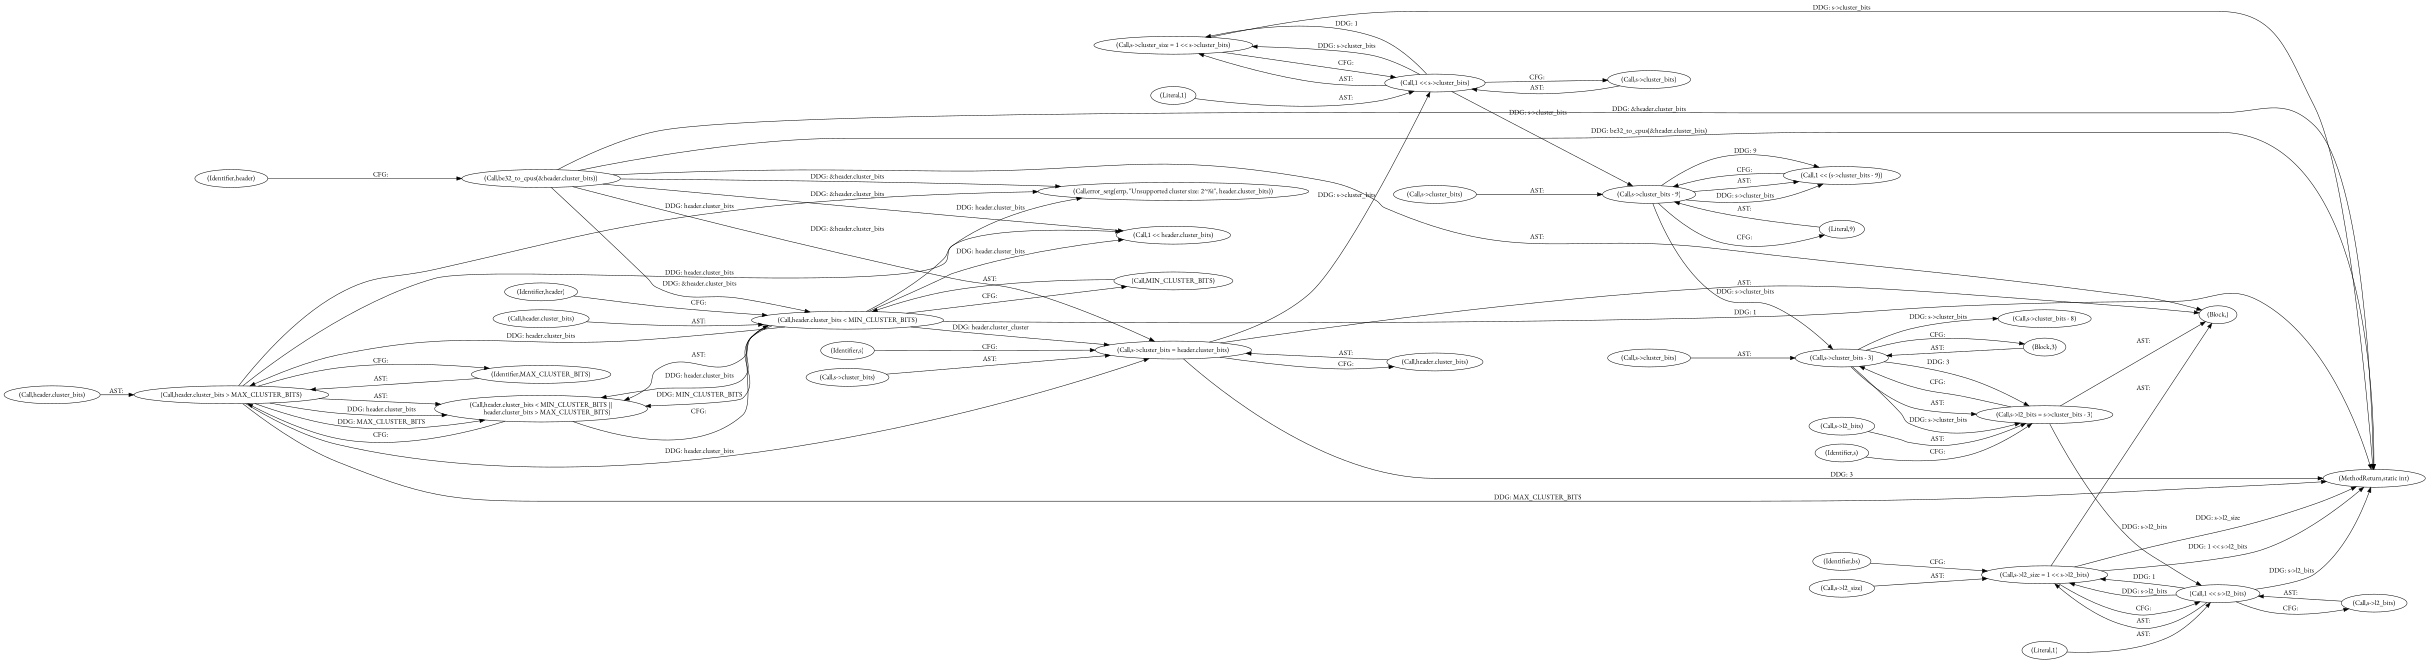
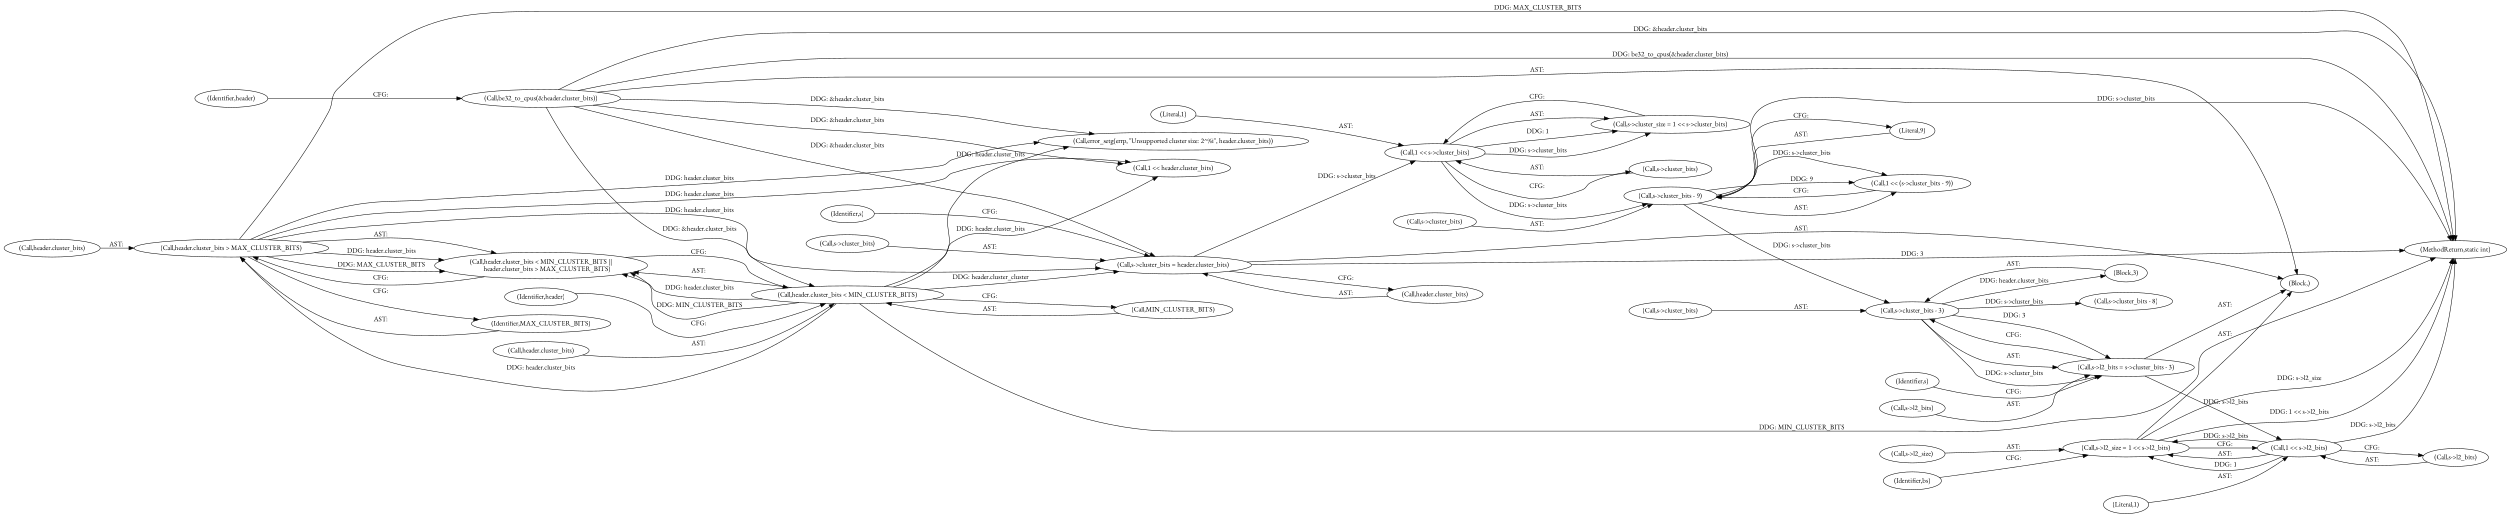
edge "(Call,s->cluster_size = 1 << s->cluster_bits)" -> "(MethodReturn,static int)": now "(Call,s->cluster_bits - 9)" -> "(MethodReturn,static int)"
edge "(Call,header.cluster_bits < MIN_CLUSTER_BITS)" -> "(MethodReturn,static int)": label "DDG: 1" -> "DDG: MIN_CLUSTER_BITS"
edge "(Call,s->cluster_bits - 3)" -> "(Block,3)": label "CFG: " -> "DDG: header.cluster_bits"
